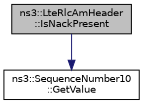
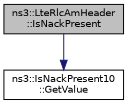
node "ns3::SequenceNumber10 ::GetValue": label "ns3::SequenceNumber10 ::GetValue" -> "ns3::IsNackPresent10 ::GetValue"
